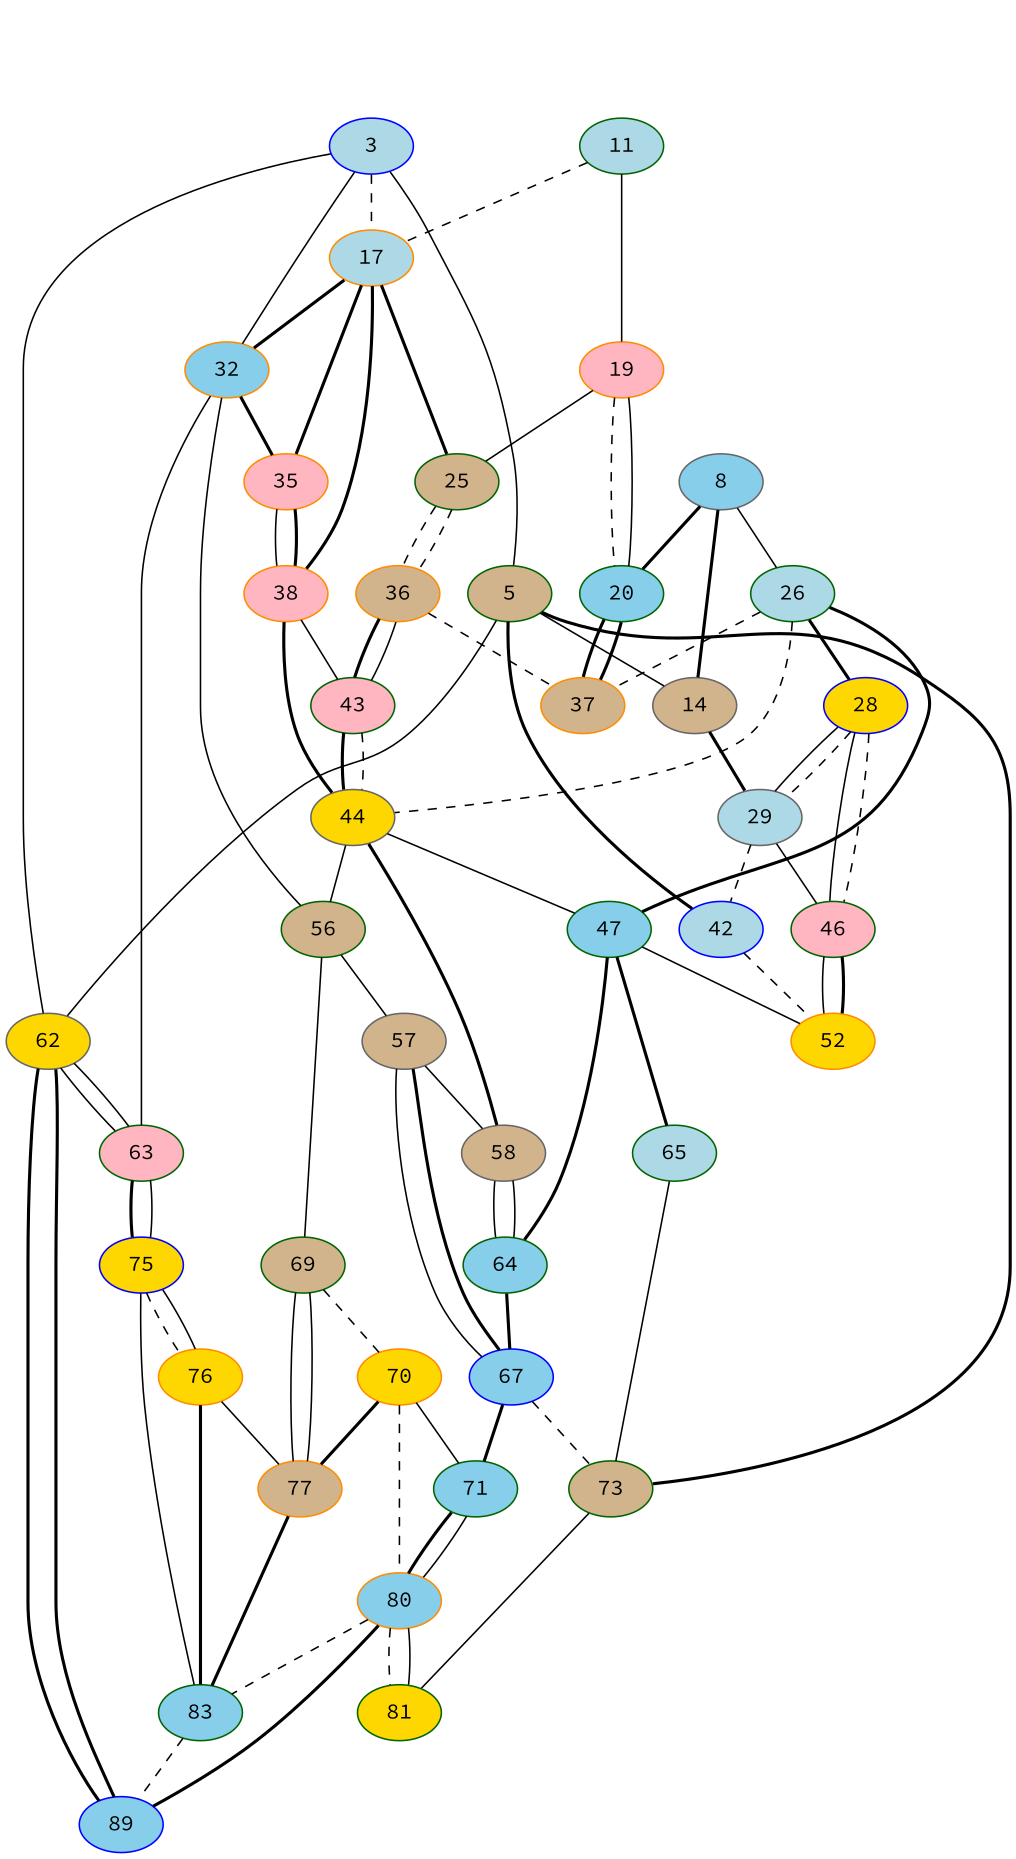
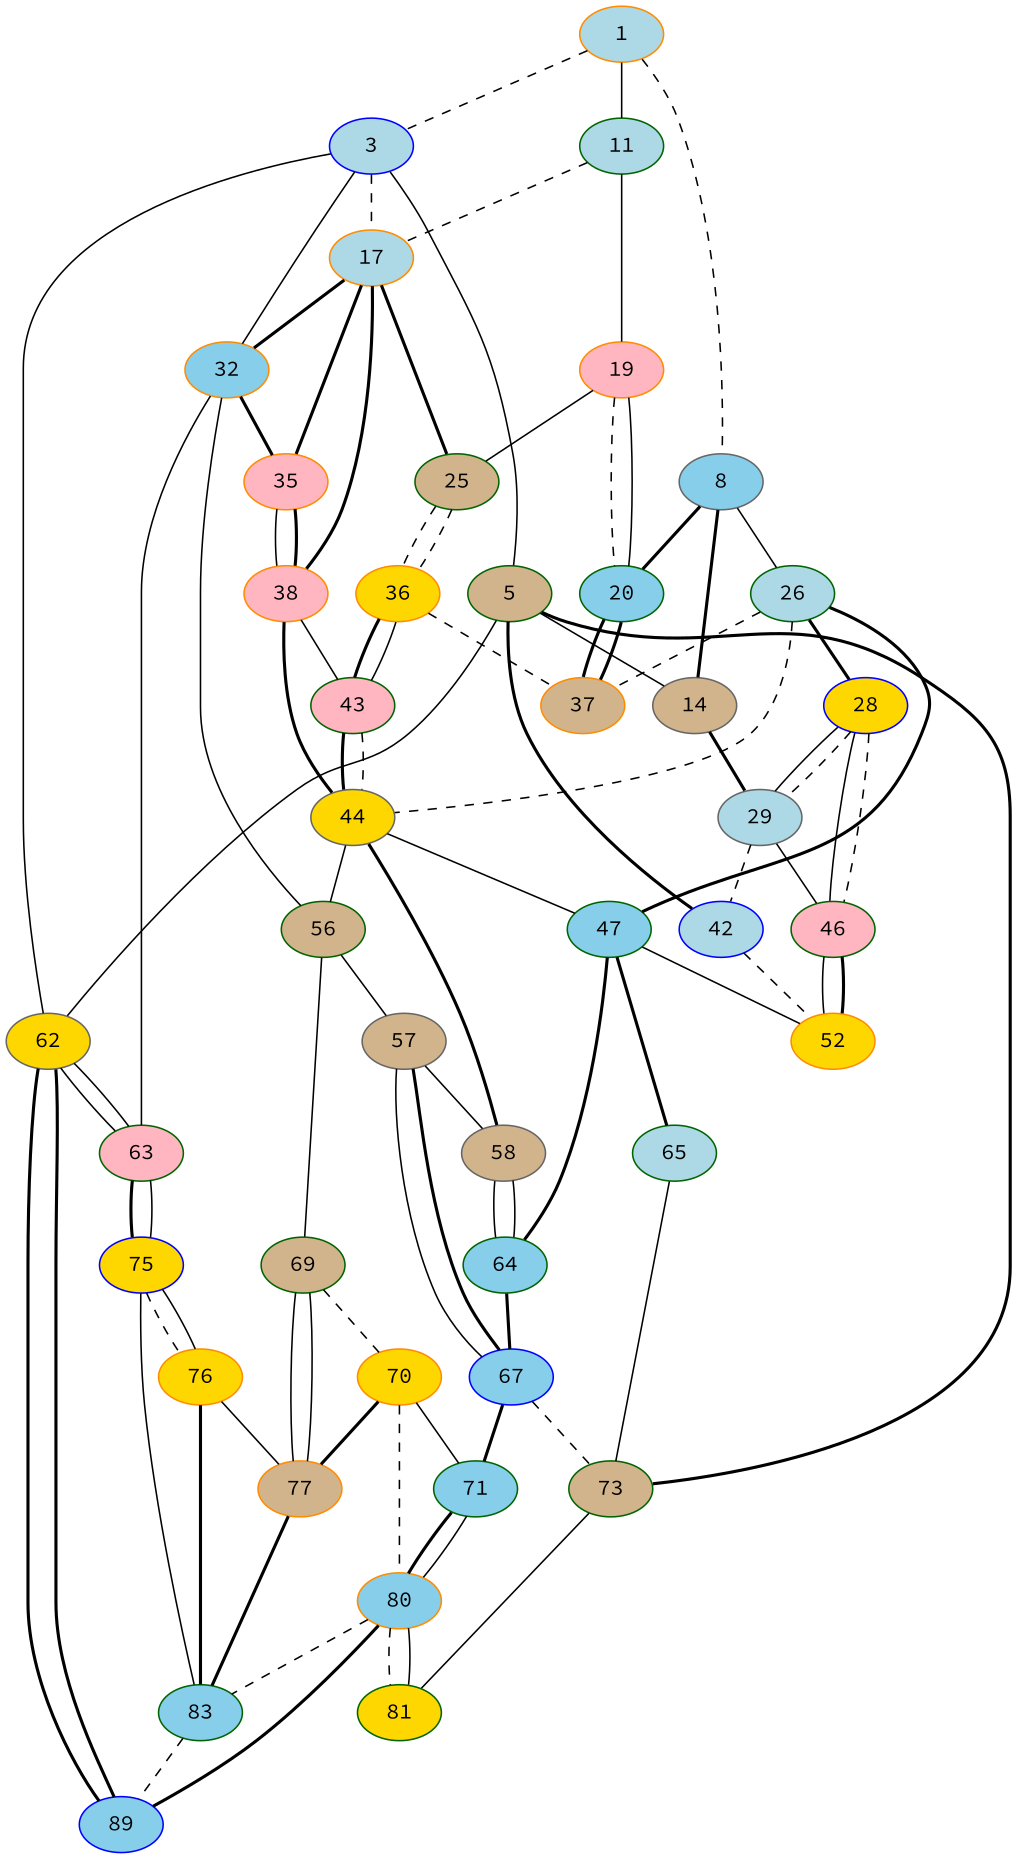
node "1": added
node "36": fillcolor tan -> gold
